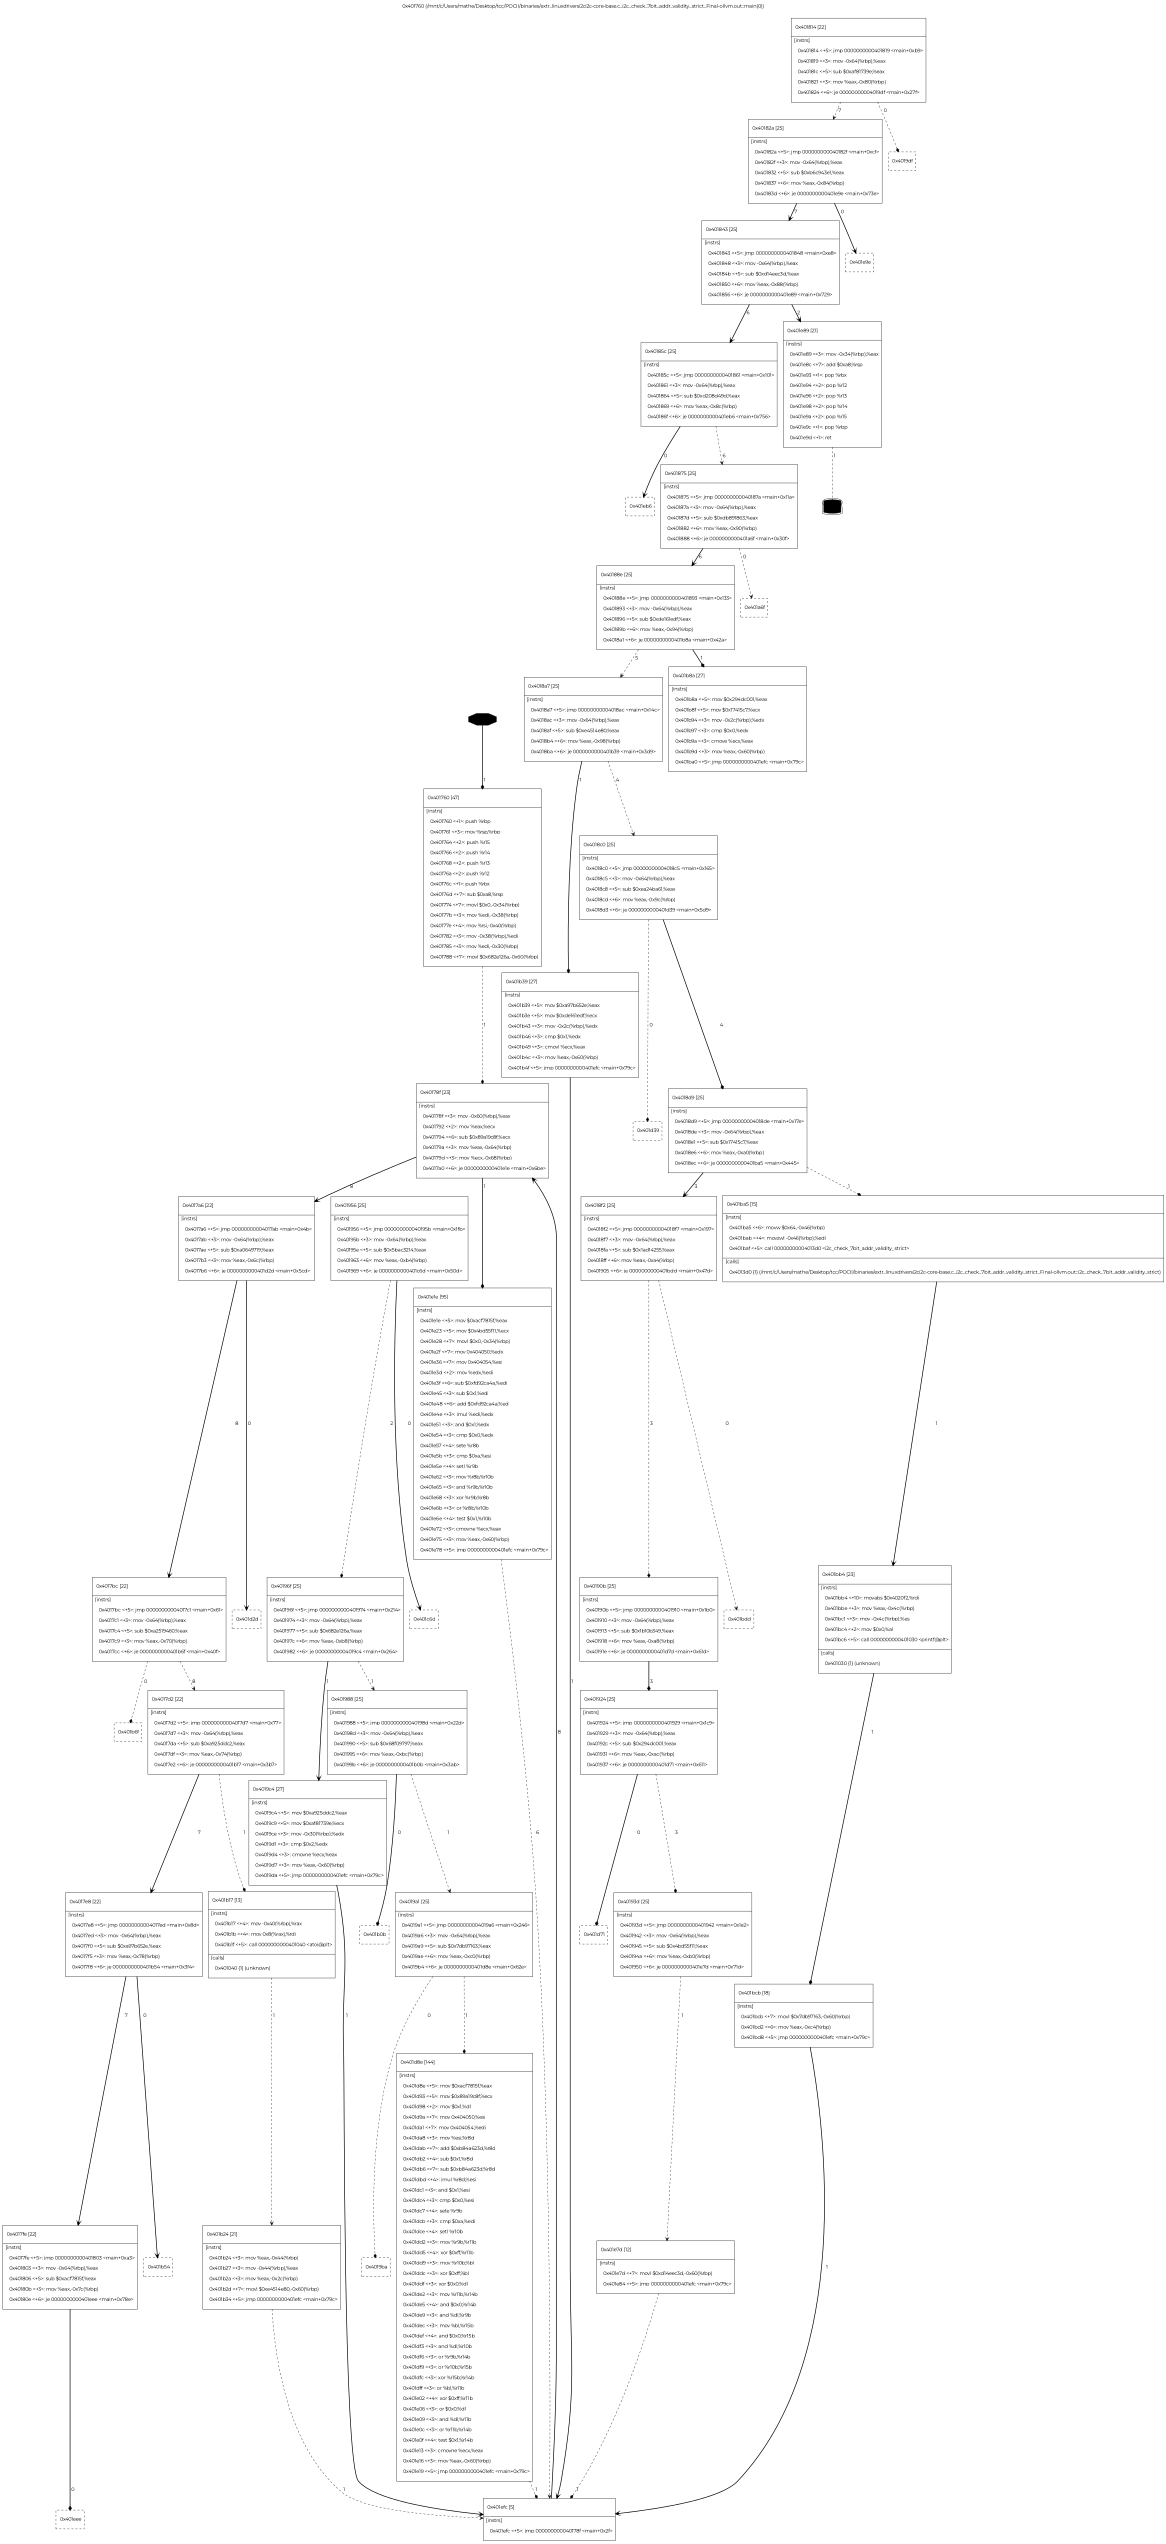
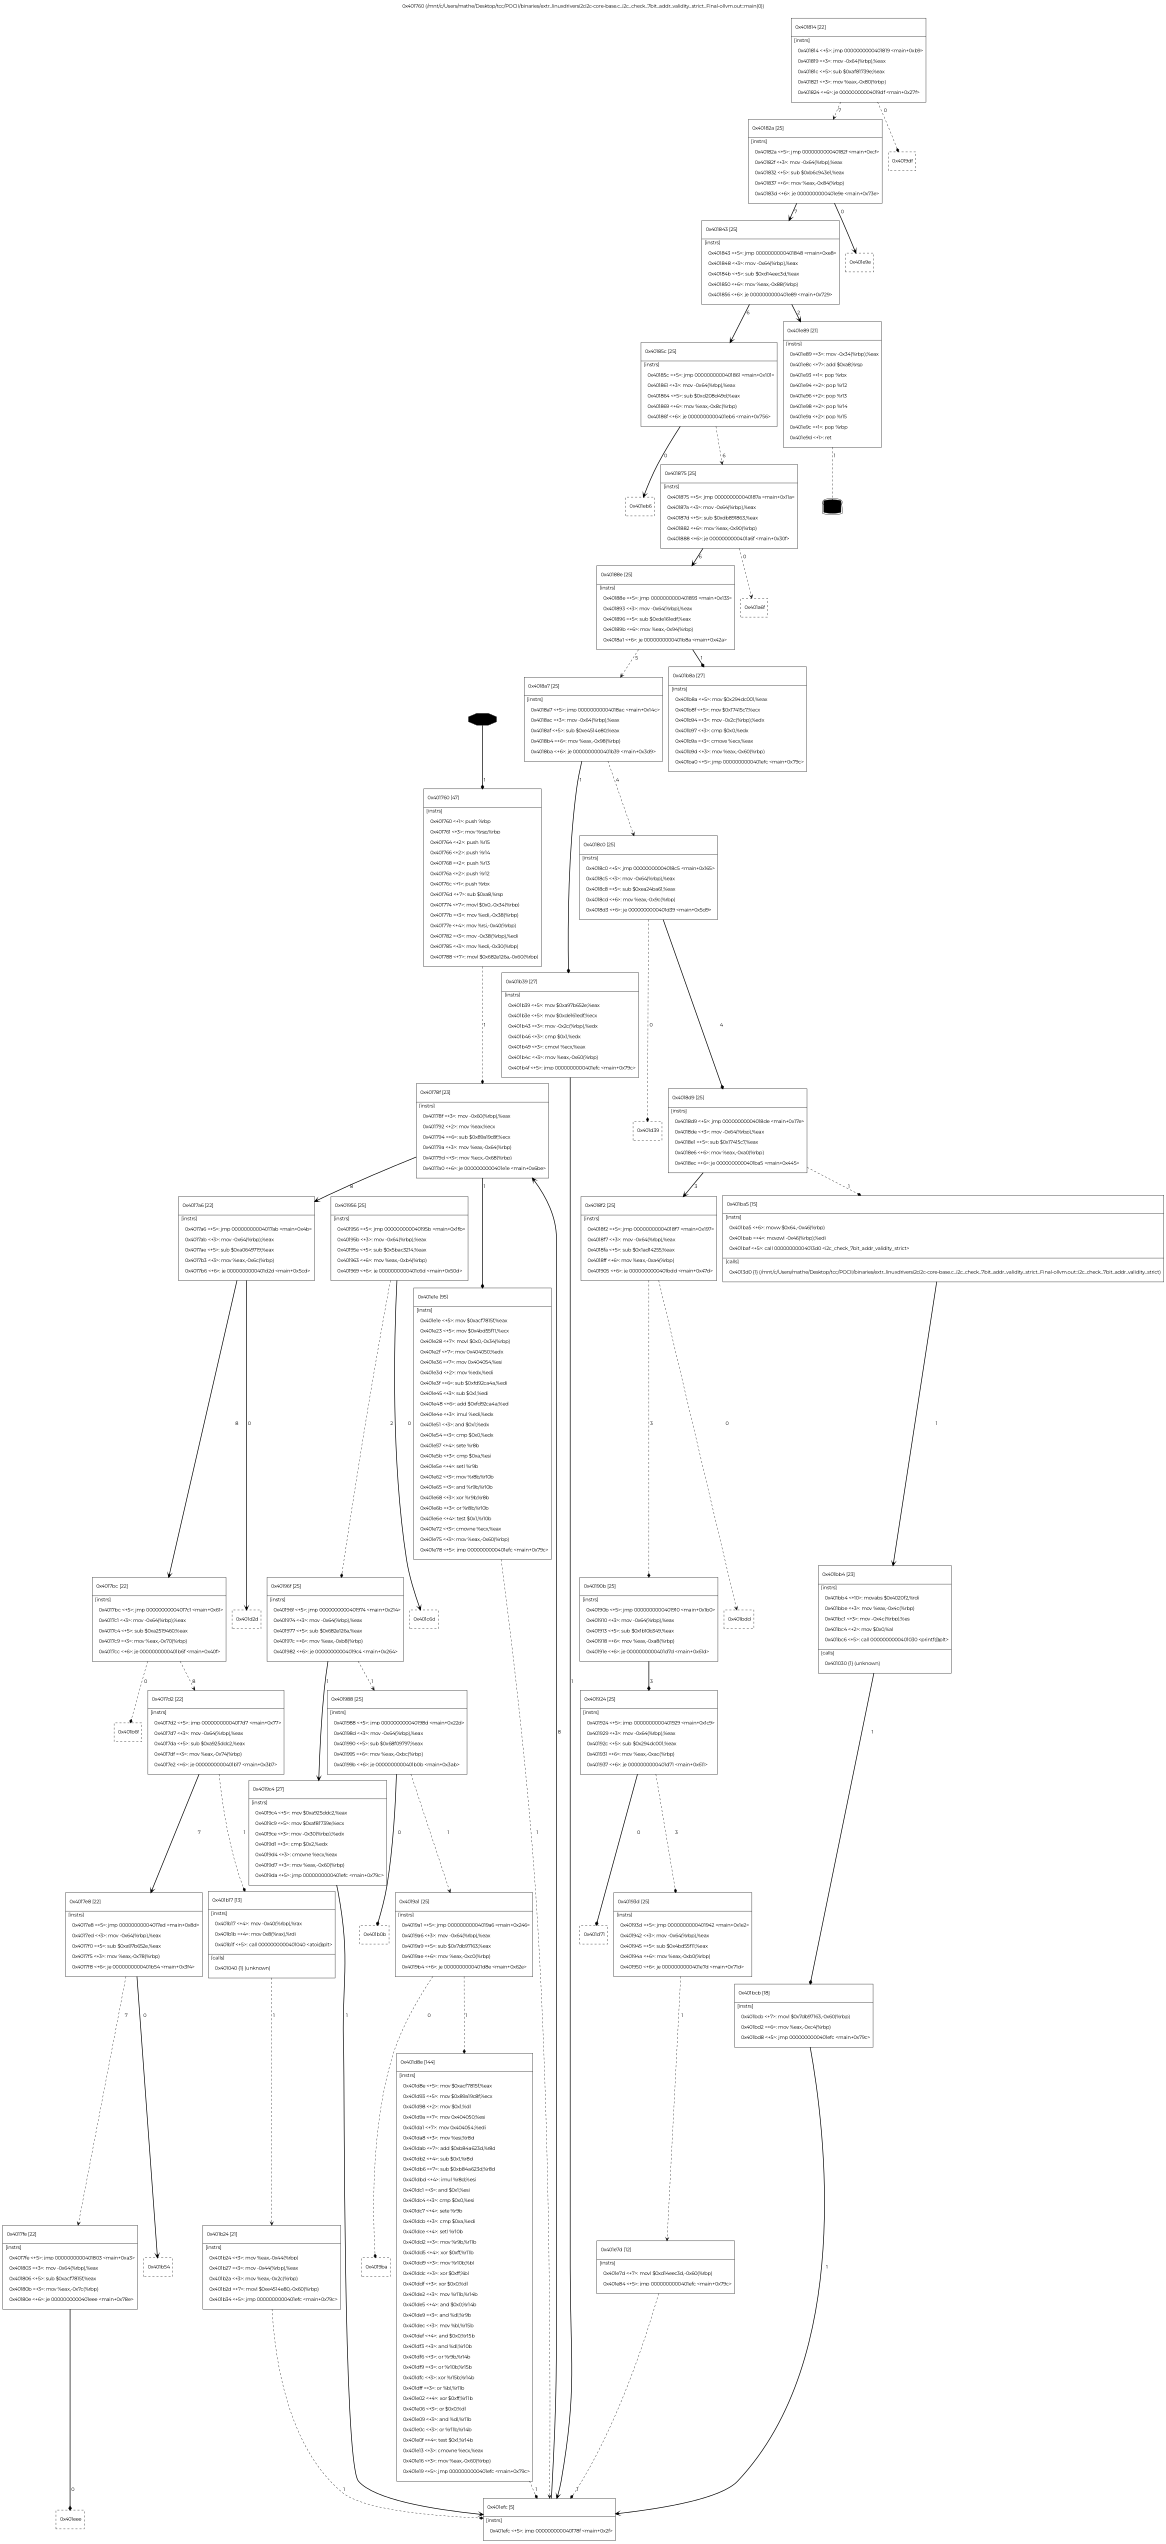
edge "0x401e1e [95]" -> "0x401efc [5]": label " 6" -> " 1"
edge "0x4017e8 [22]" -> "0x4017fe [22]": style bold -> dashed
edge "0x401b24 [21]" -> "0x401efc [5]": arrowhead vee -> diamond
